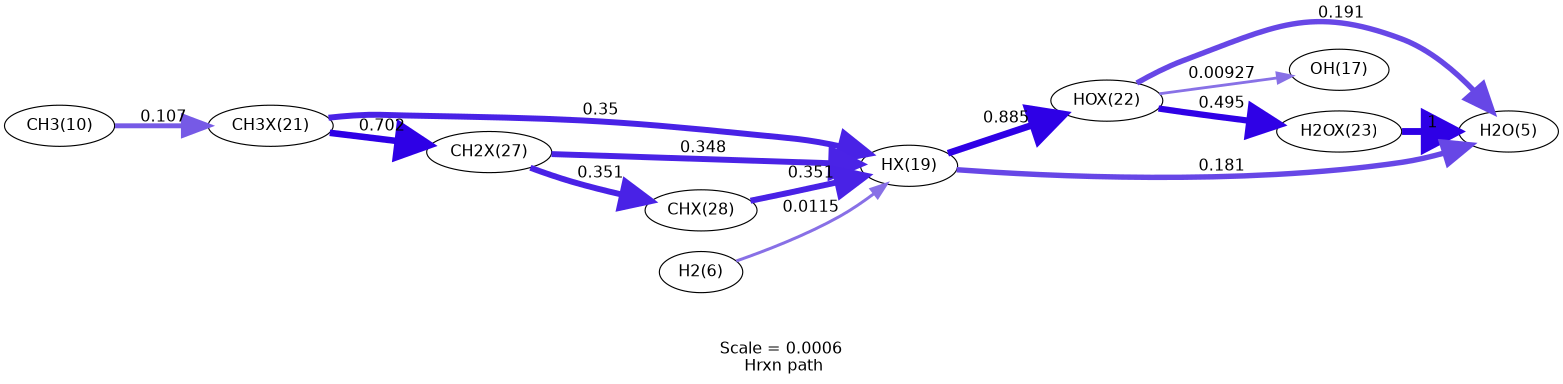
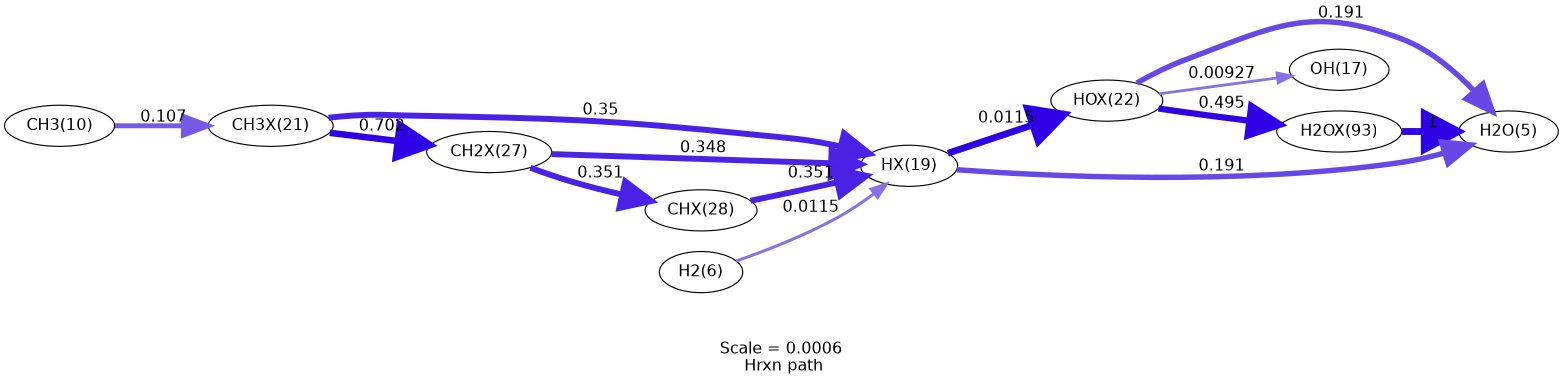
edge "HX(19)" -> "HOX(22)": label " 0.885" -> " 0.0115"
node "H2OX(23)": label "H2OX(23)" -> "H2OX(93)"
edge "HX(19)" -> "H2O(5)": label " 0.181" -> " 0.191"
